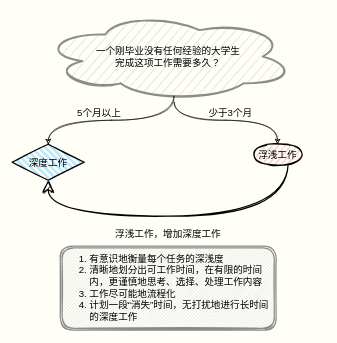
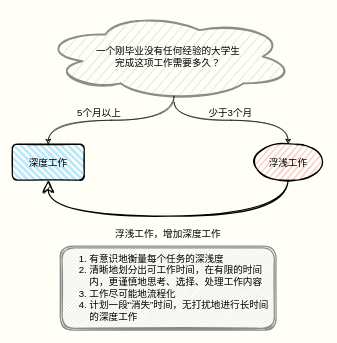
node "浮浅工作": size 51x21 -> 72x36
node "深度工作": shape diamond -> rounded rectangle
